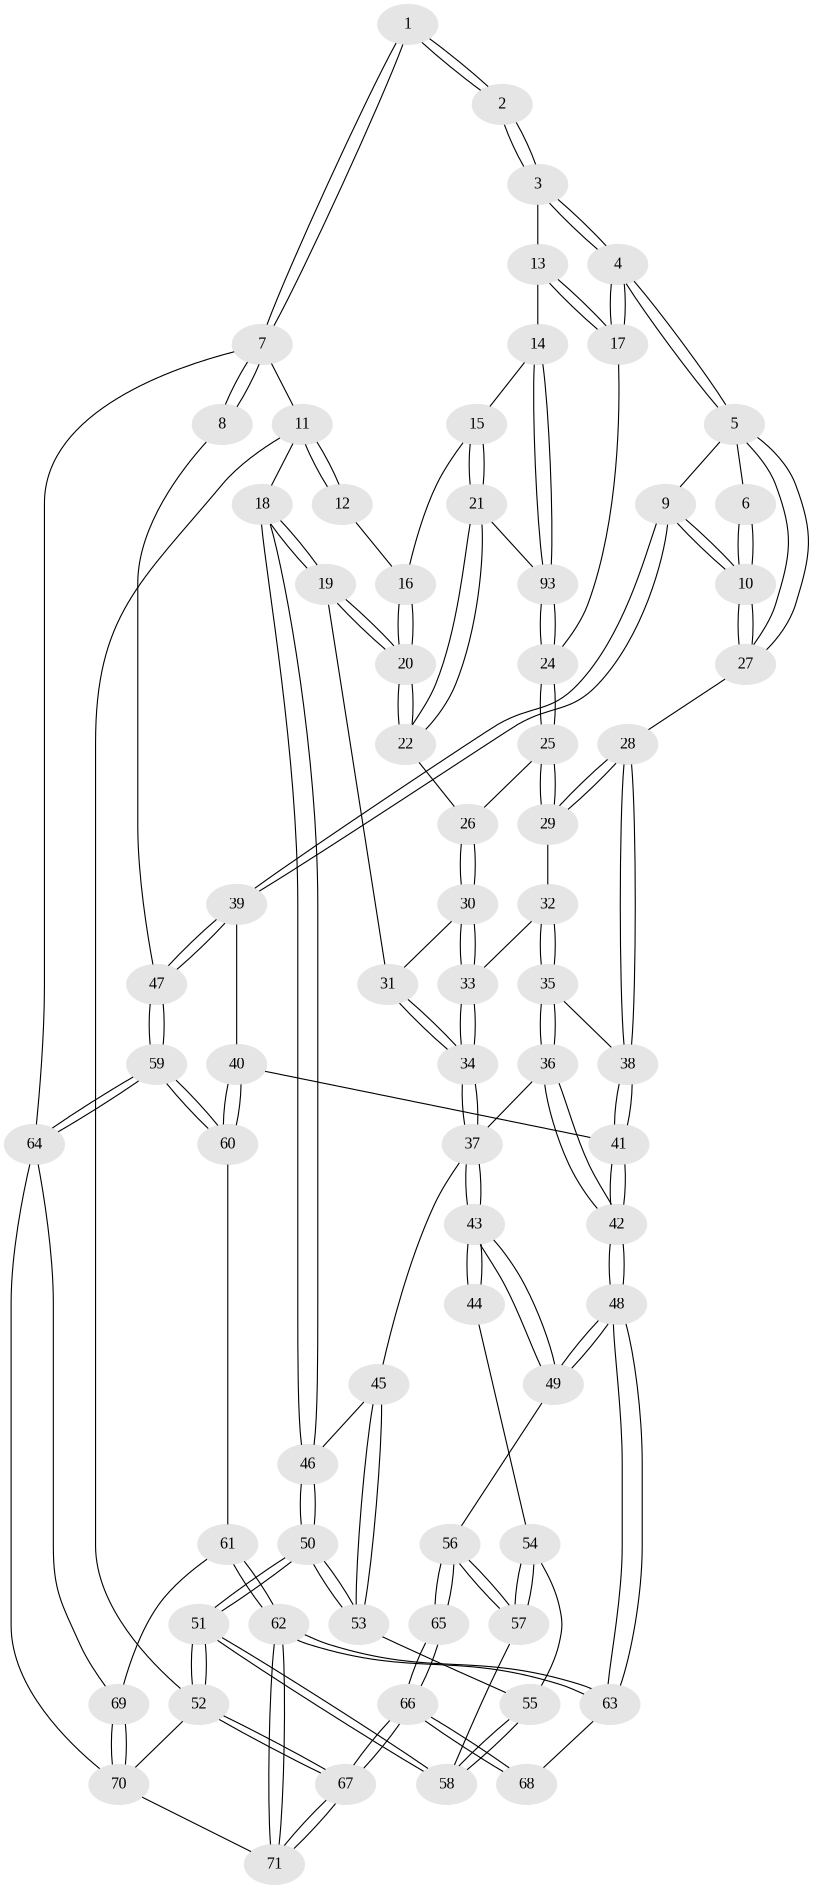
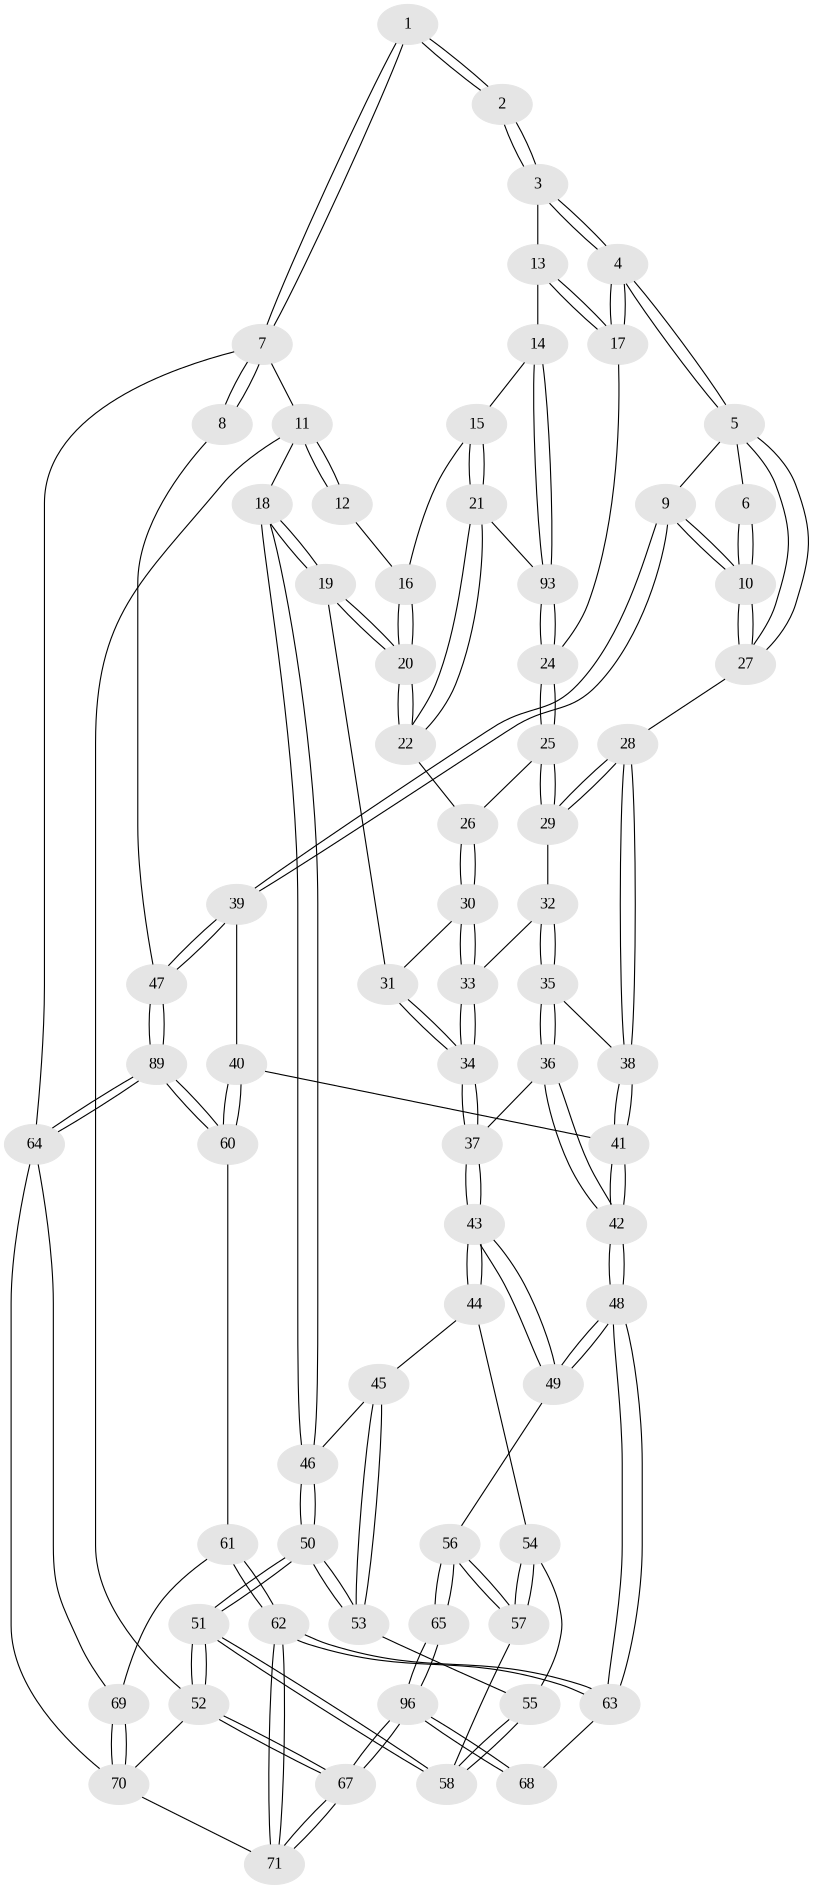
node "59": label "59" -> "89"
edge "37" -- "45": now "44" -- "45"
node "66": label "66" -> "96"
